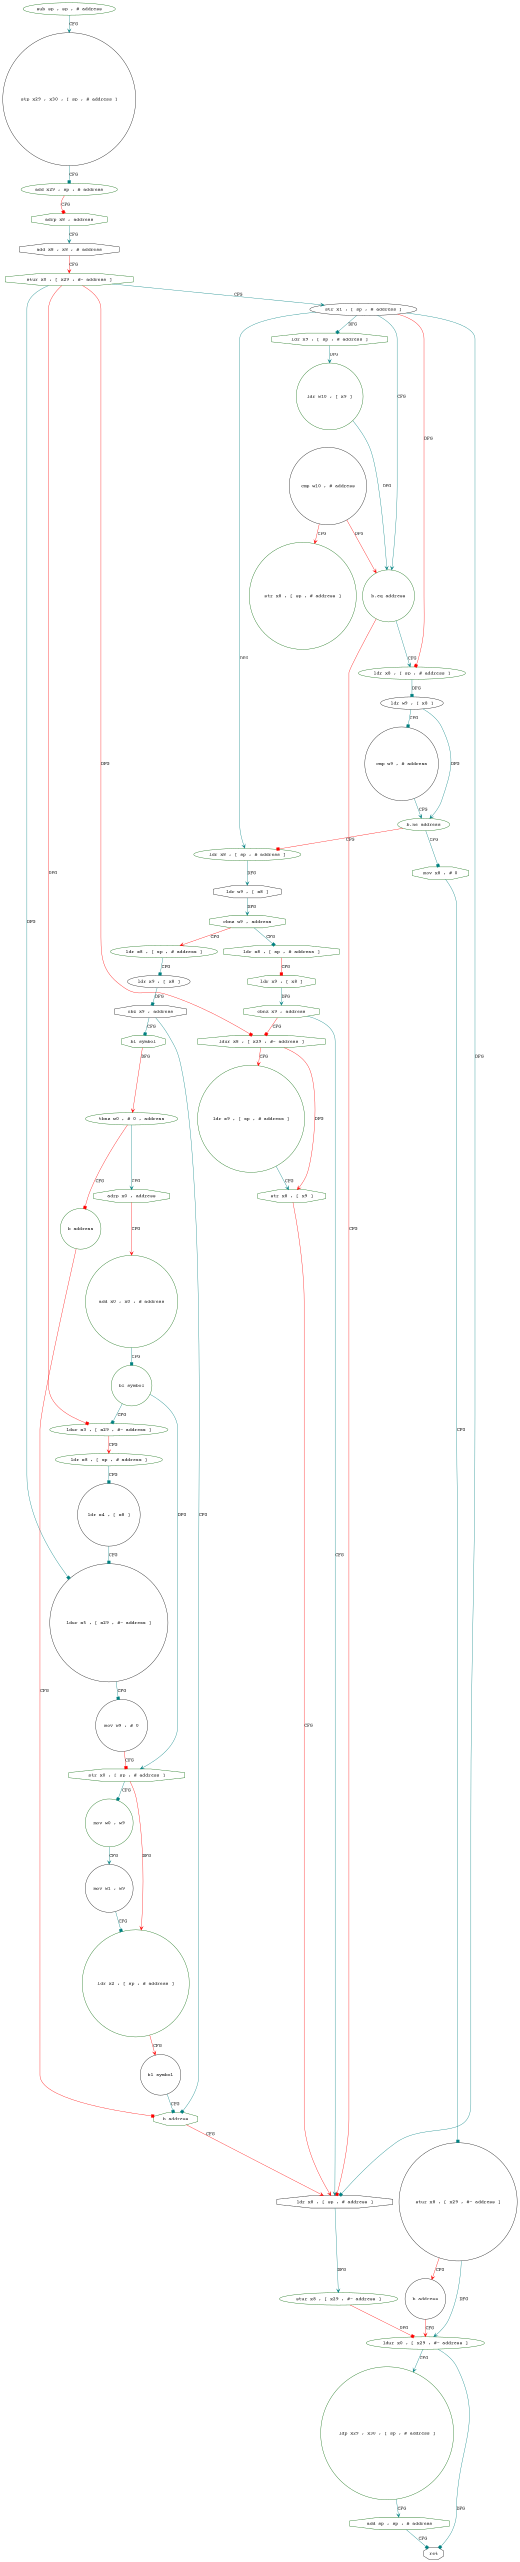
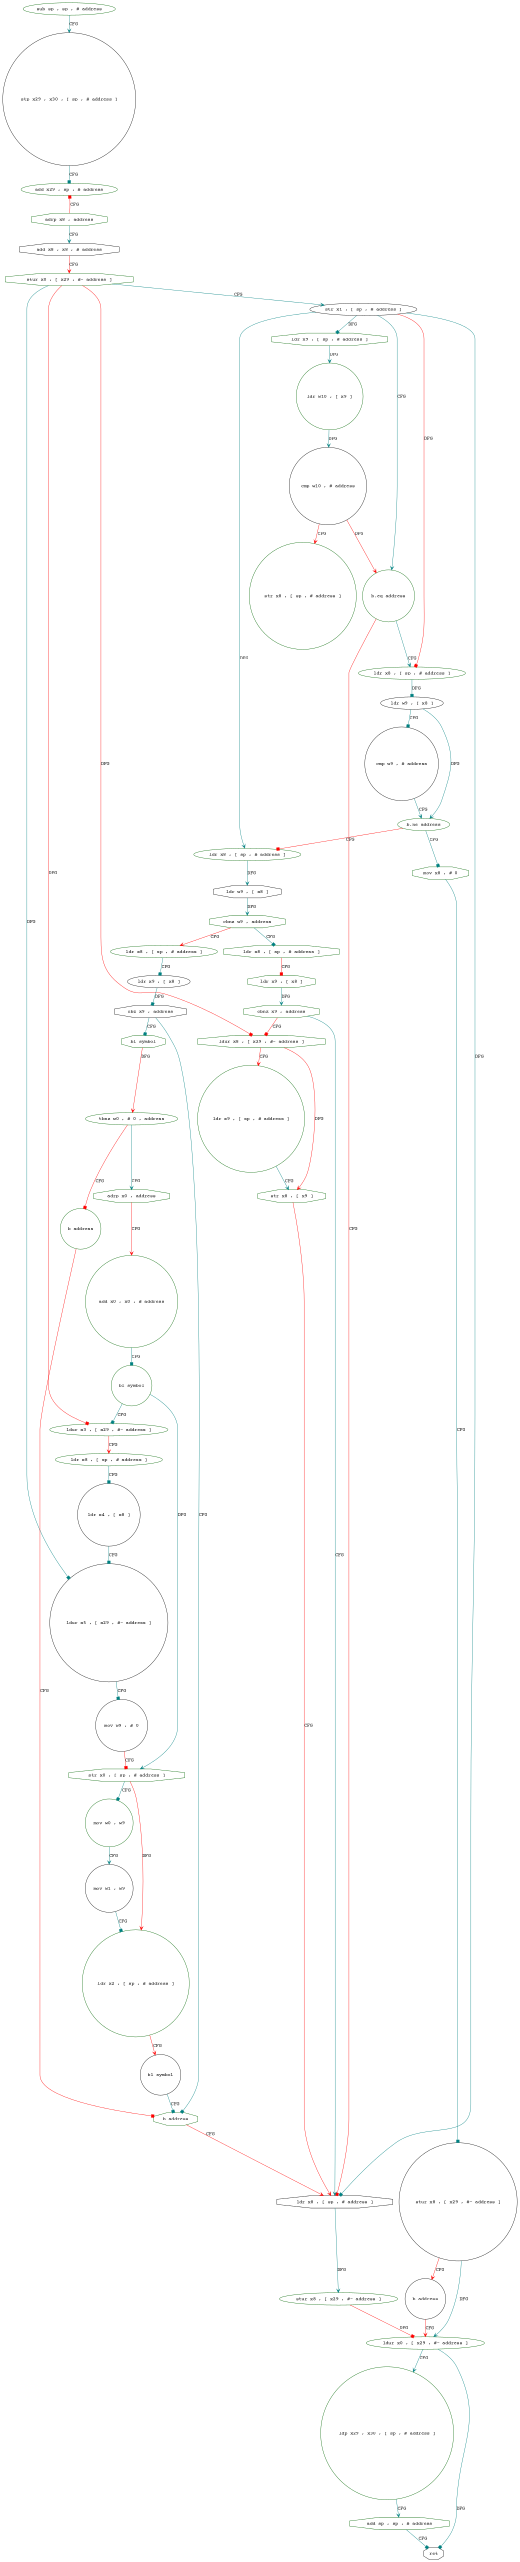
edge "add x29 , sp , # address" -> "adrp x8 , address": reversed
edge "ldr w10 , [ x9 ]" -> "b.eq address": now "ldr w10 , [ x9 ]" -> "cmp w10 , # address"
